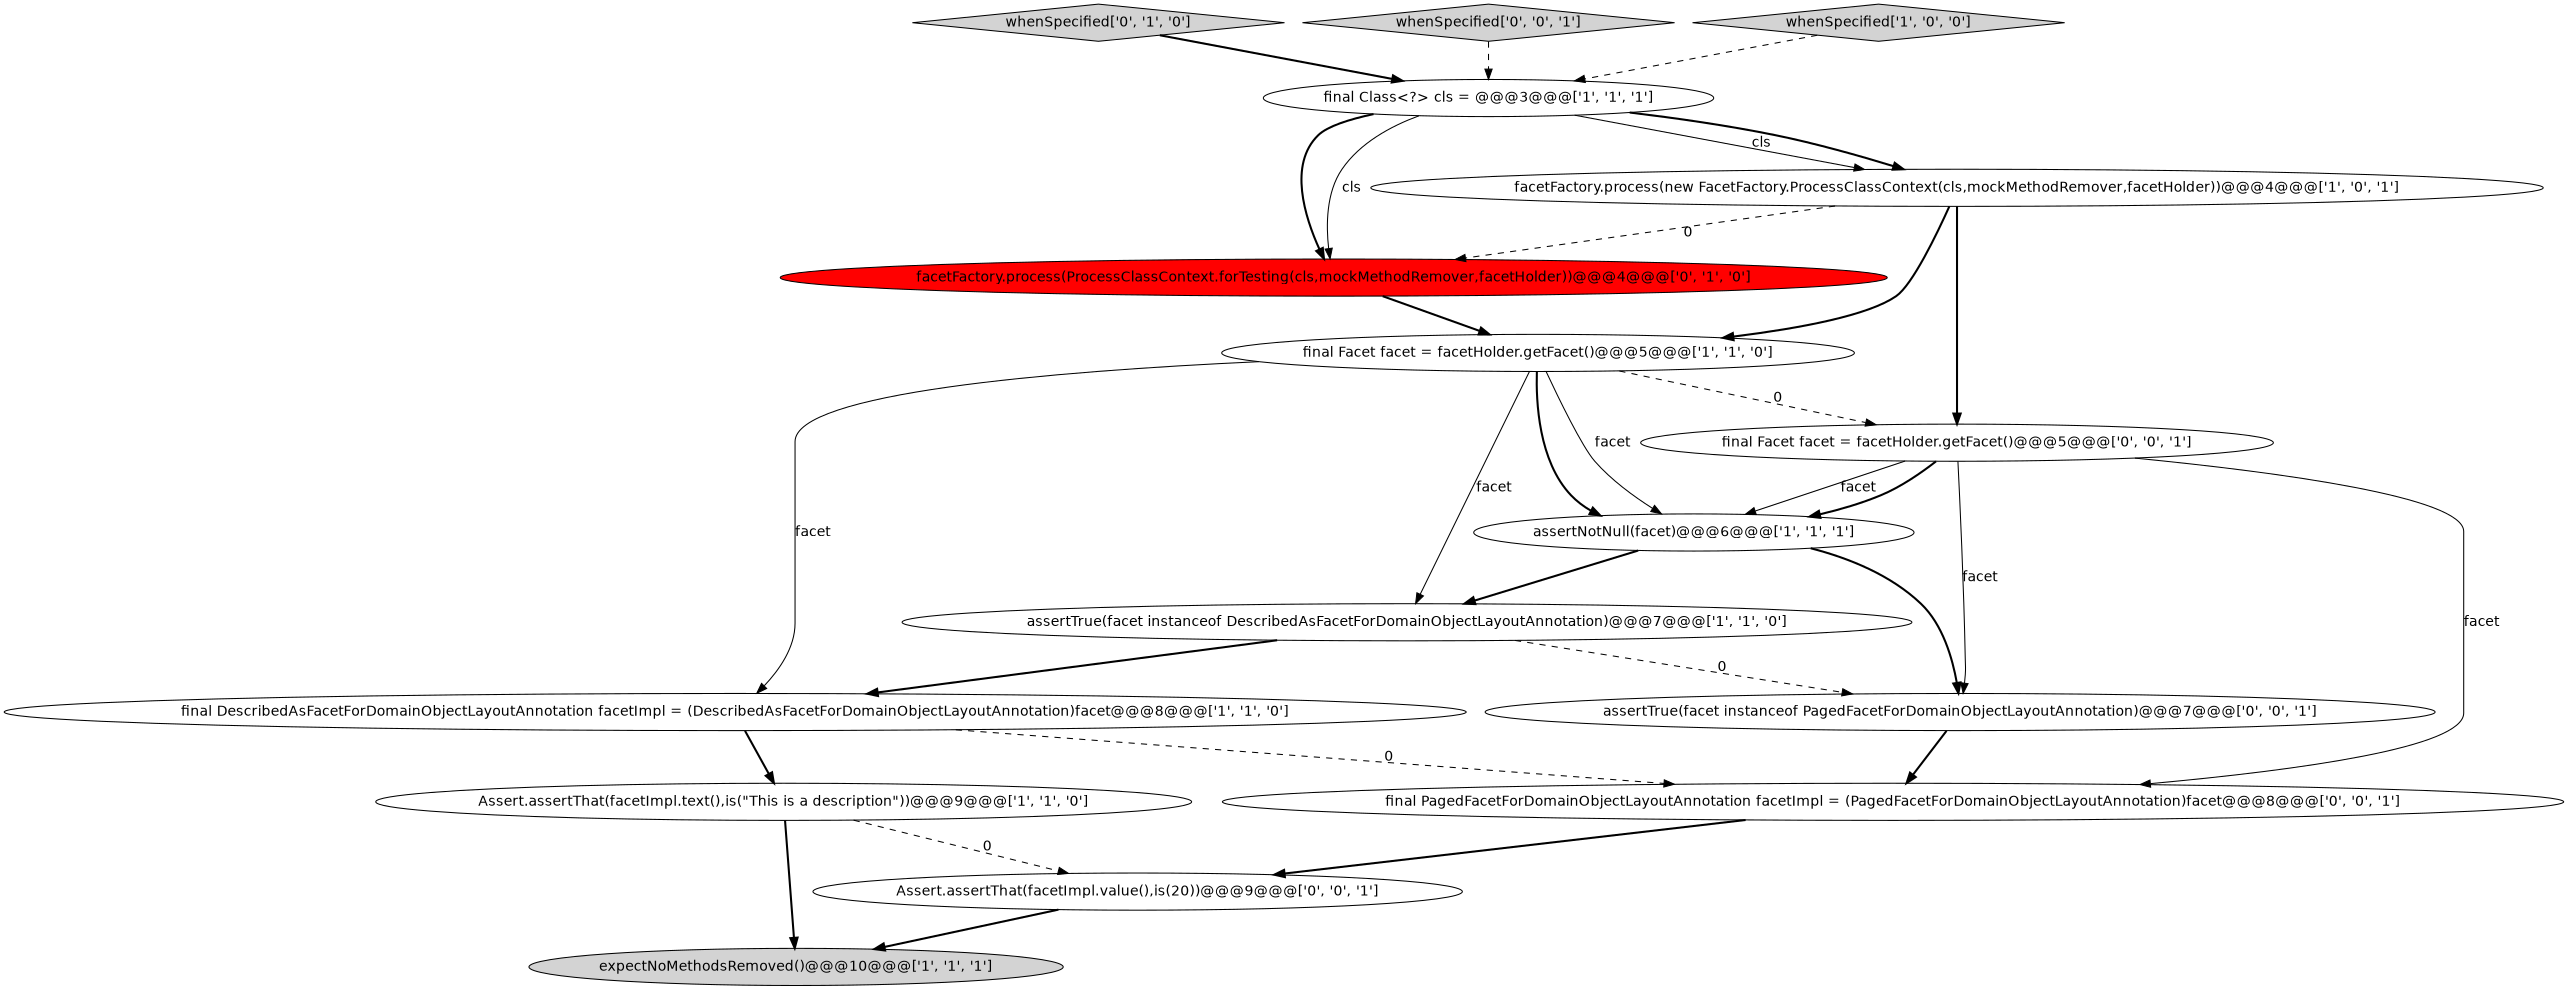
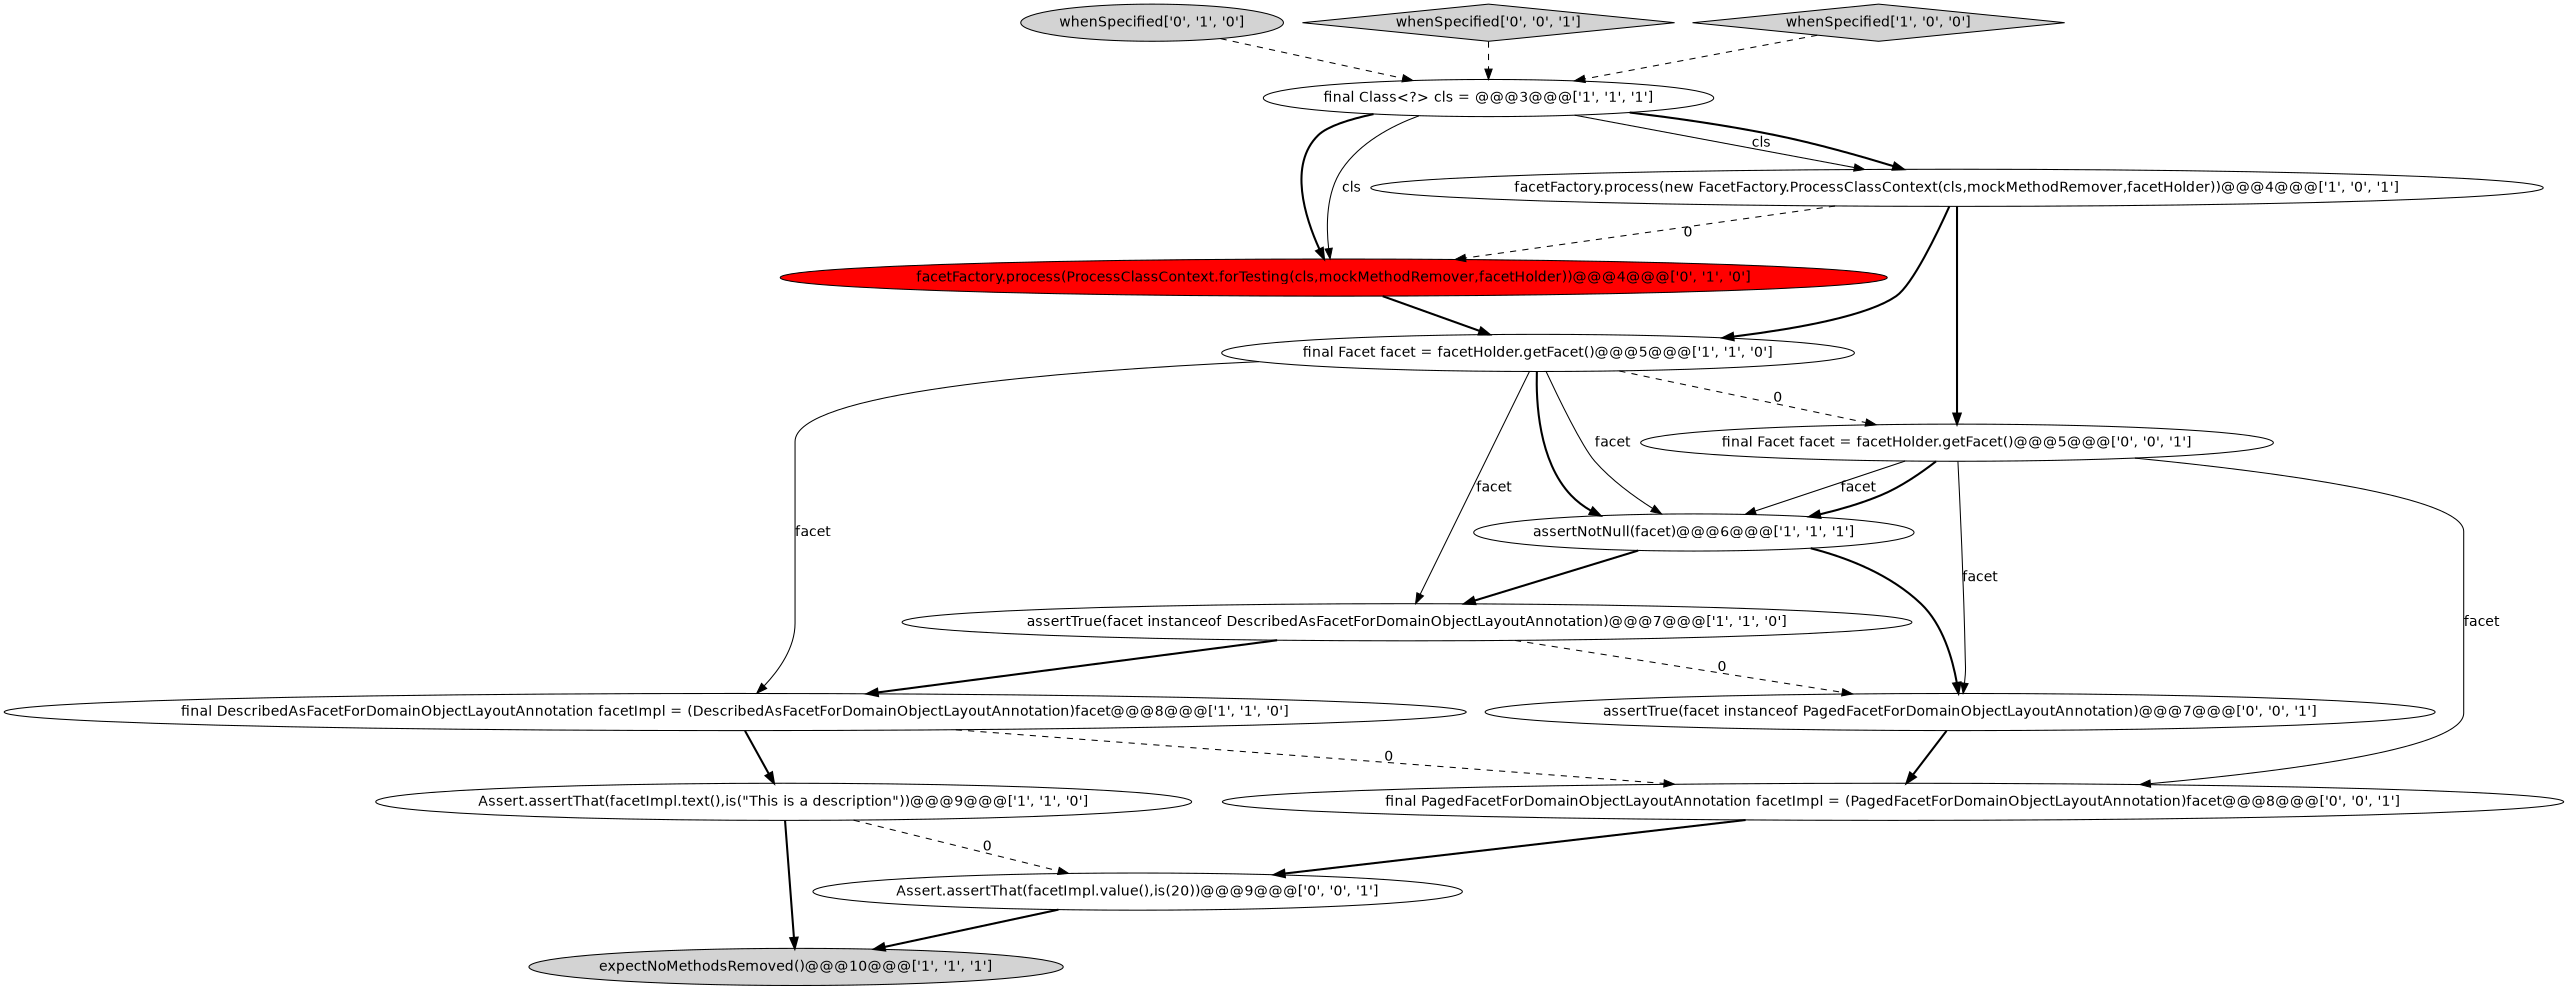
node "whenSpecified['0', '1', '0']": shape diamond -> ellipse
edge "whenSpecified['0', '1', '0']" -> "final Class<?> cls = @@@3@@@['1', '1', '1']": style bold -> dashed
